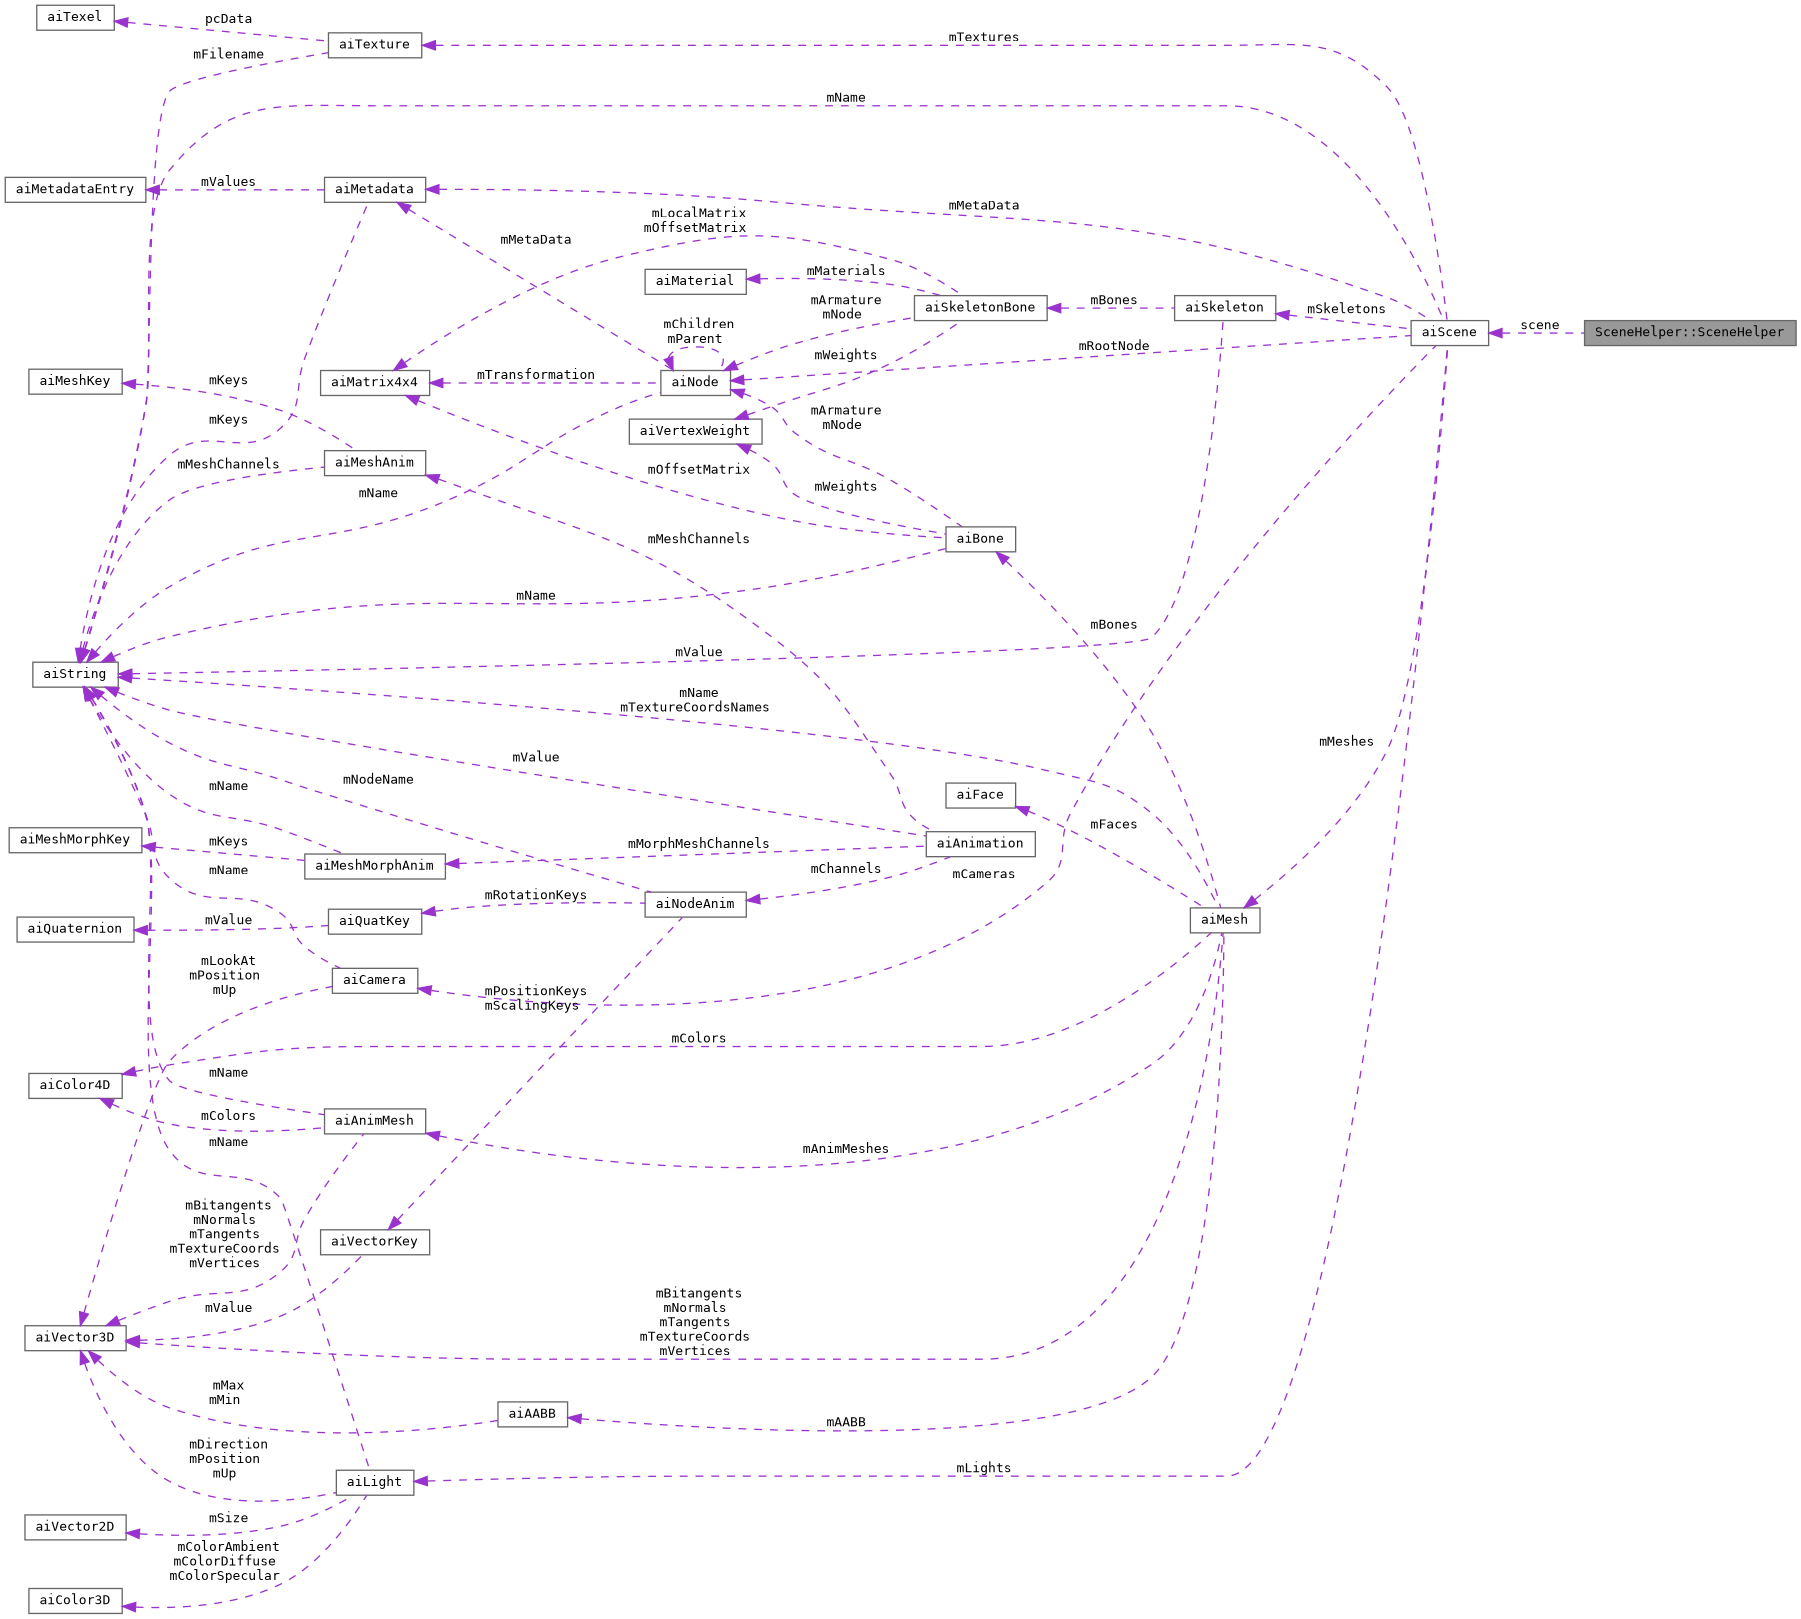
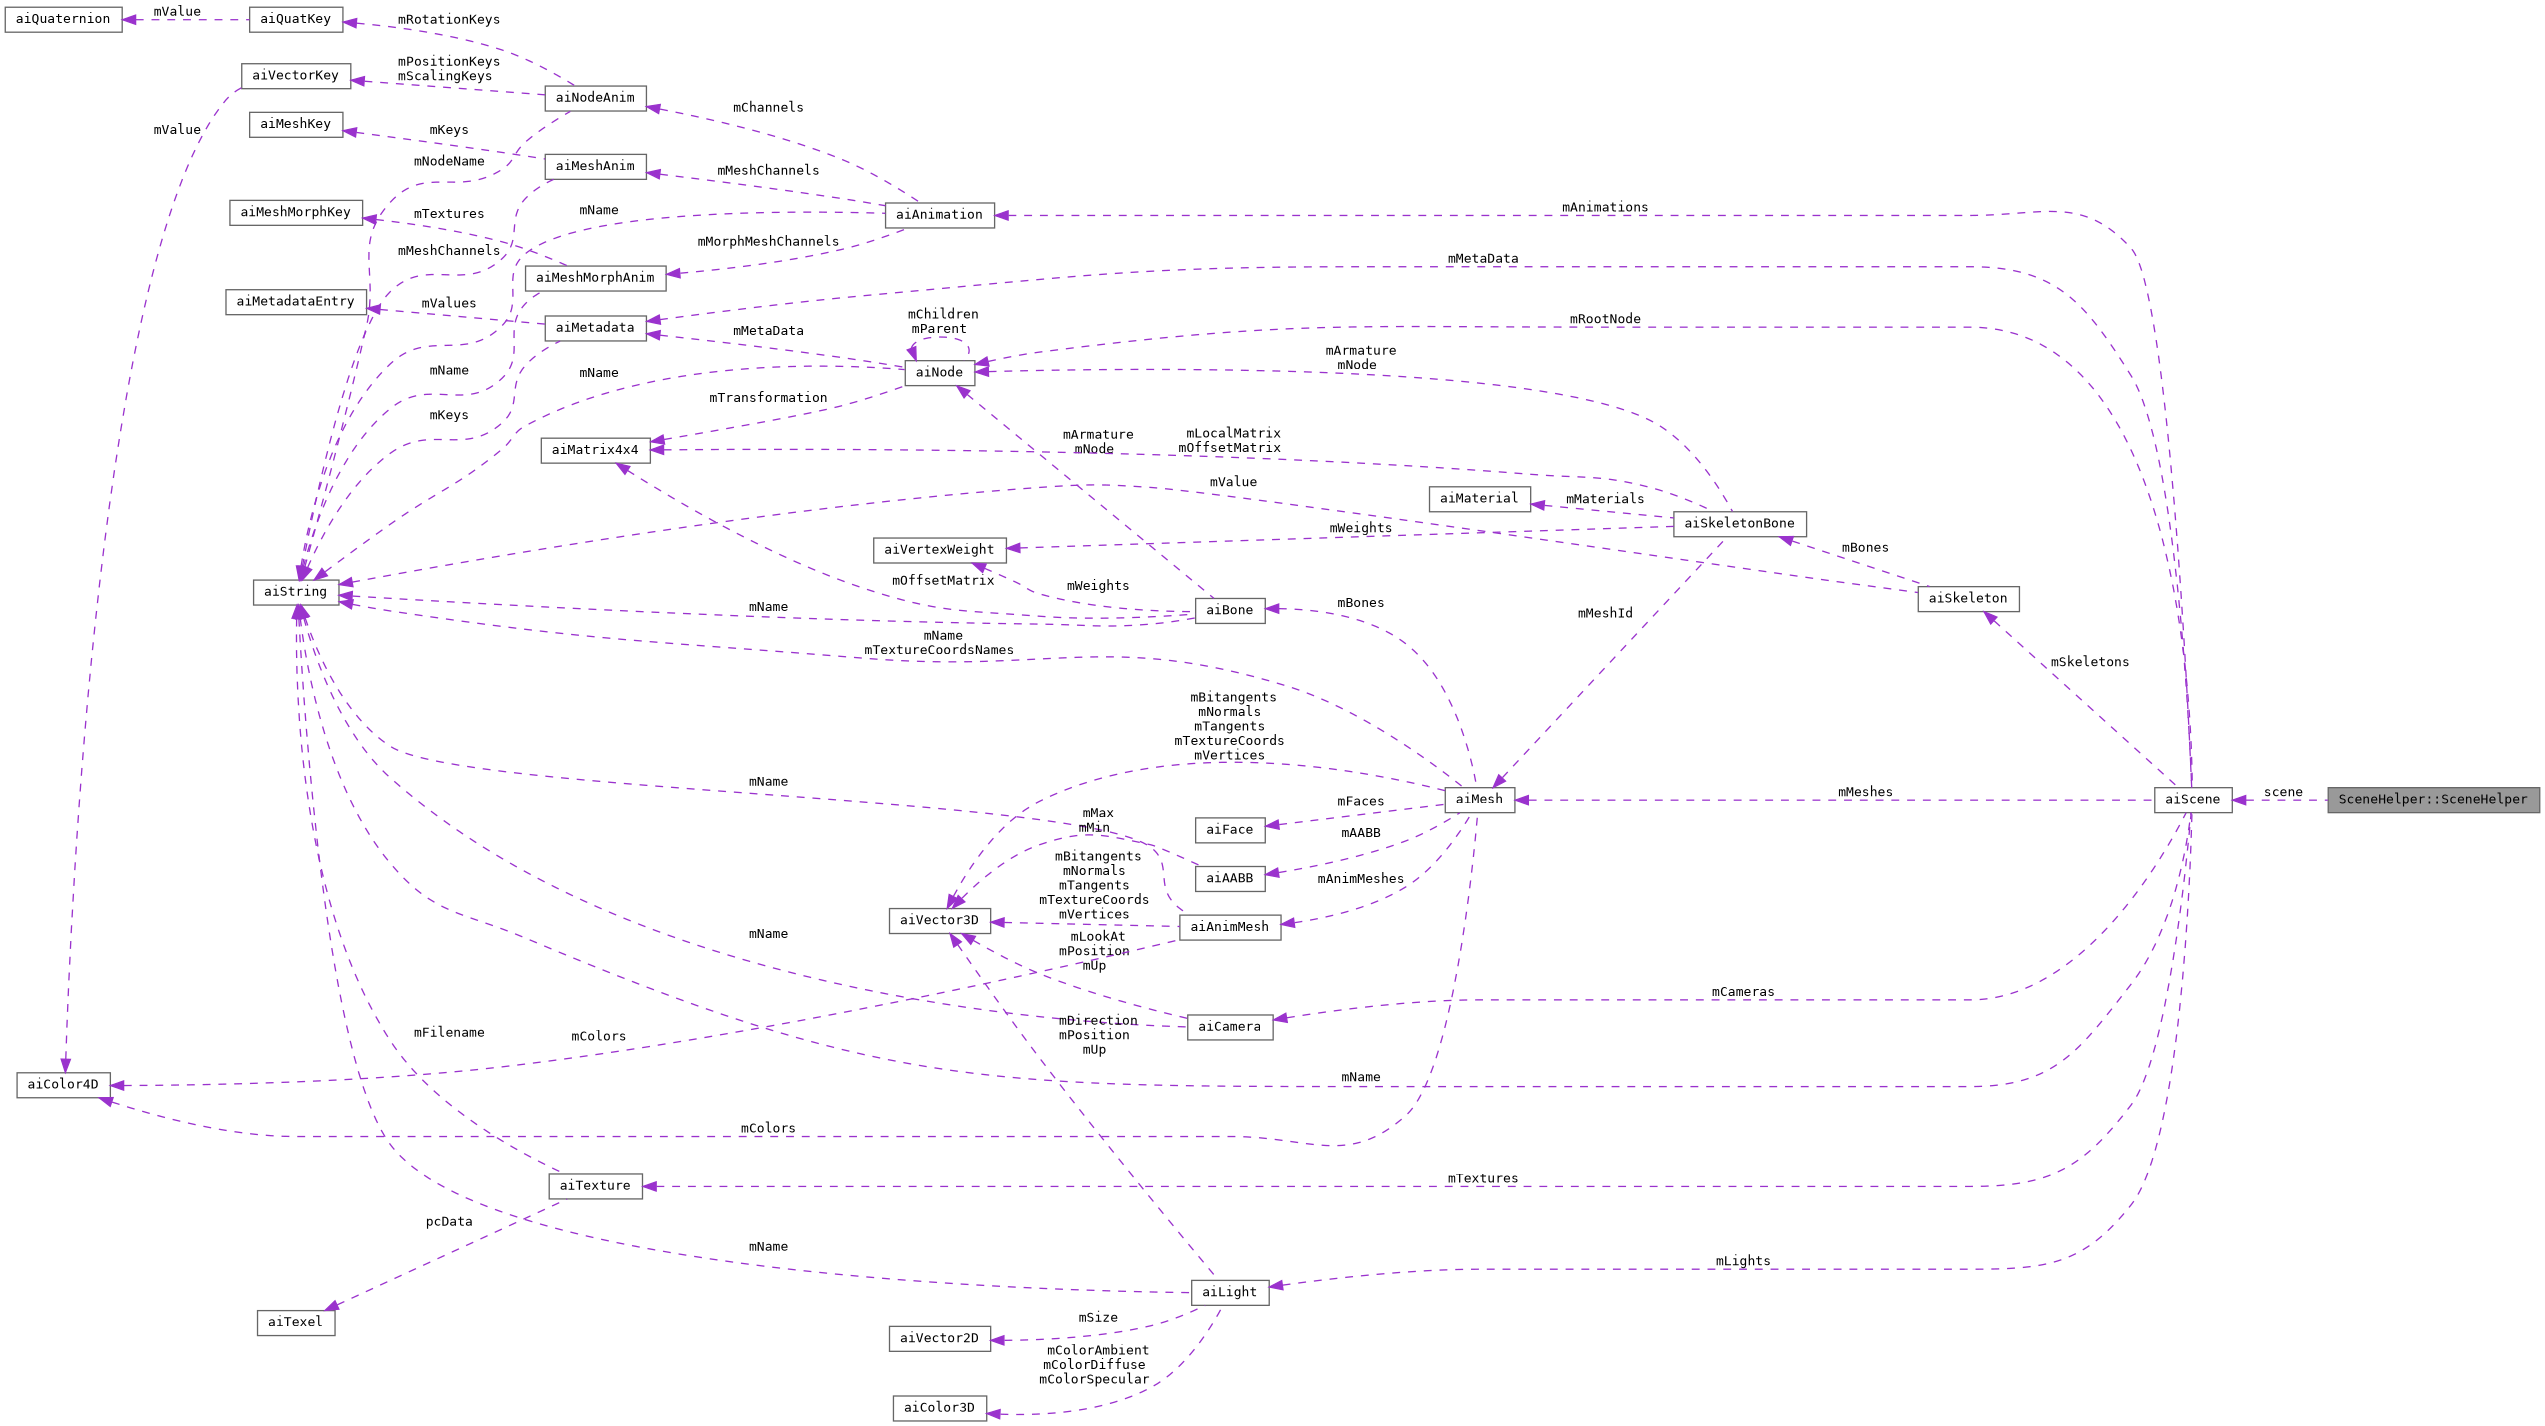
edge "aiScene" -> "aiAnimation": added, label "mAnimations"
edge "aiSkeletonBone" -> "aiMesh": added, label "mMeshId"
edge "aiAnimation" -> "aiString": label " mValue" -> " mName"
edge "aiMeshMorphAnim" -> "aiMeshMorphKey": label " mKeys" -> " mTextures"
edge "aiVectorKey" -> "aiVector3D": now "aiVectorKey" -> "aiColor4D"
